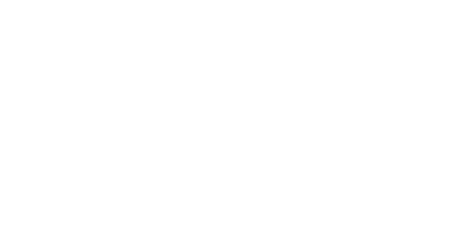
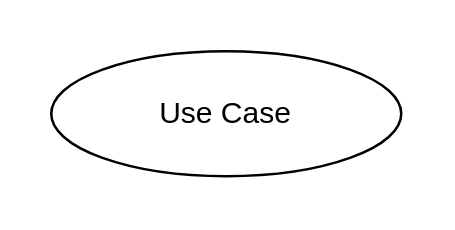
node "Use Case": added
